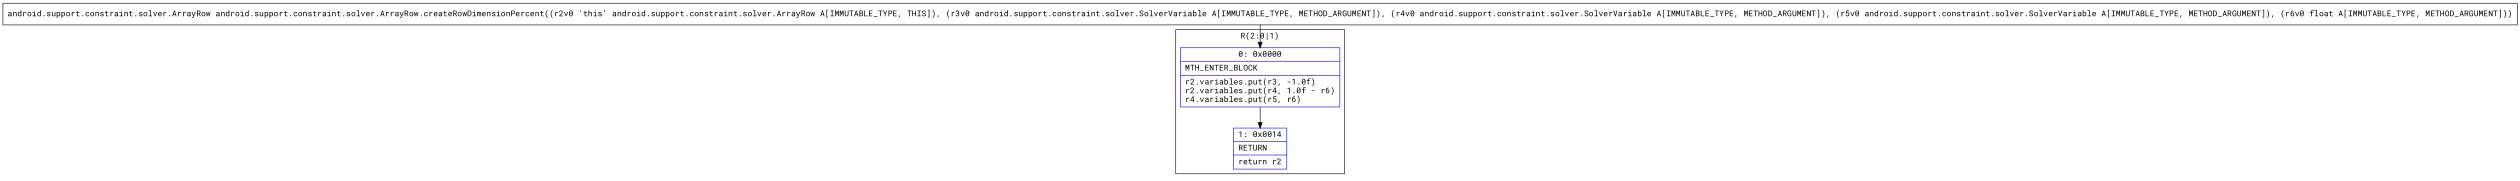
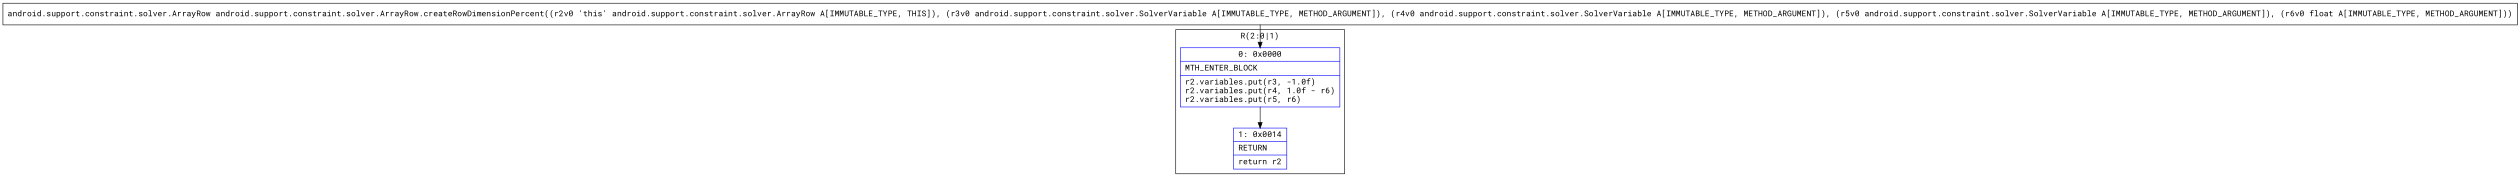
node "0: 0x0000": text "r4.variables.put(r5, r6)" -> "r2.variables.put(r5, r6)"
